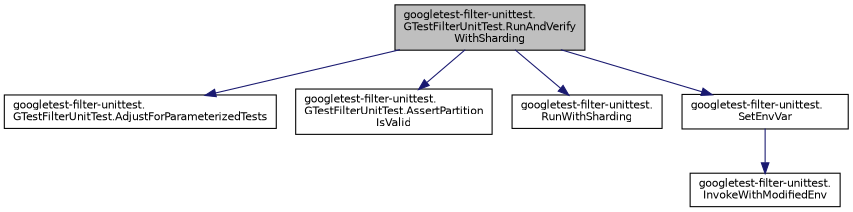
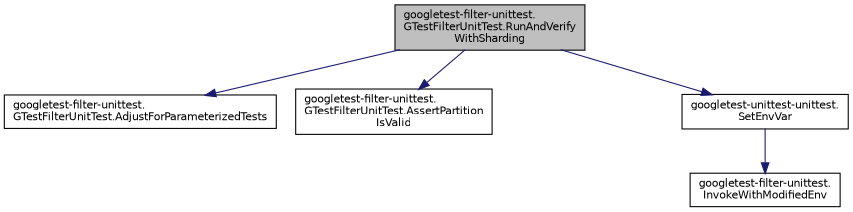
node "googletest-filter-unittest. RunWithSharding": removed
node "googletest-filter-unittest. SetEnvVar": label "googletest-filter-unittest. SetEnvVar" -> "googletest-unittest-unittest. SetEnvVar"
